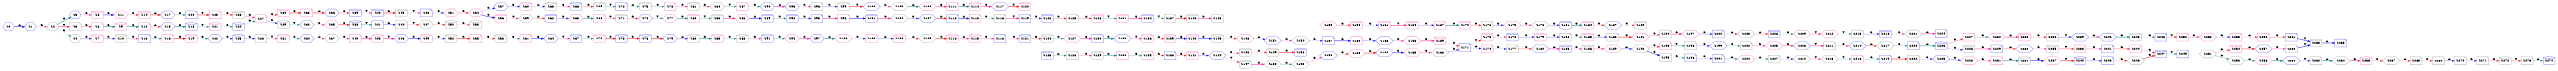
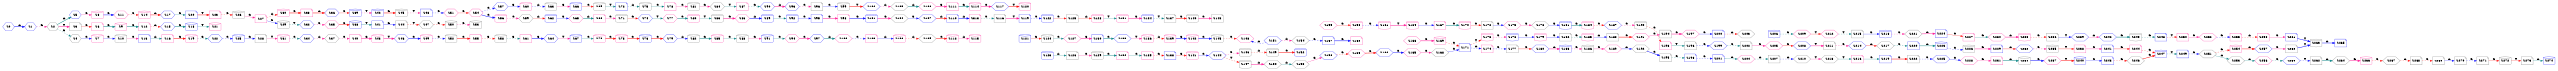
node "S113": label "S113" -> "S313"
node "S24": removed
edge "S203" -> "S206": removed, label "A"
edge "S258" -> "S261": color red -> deeppink
node "S73": color blue -> deeppink
node "S118": removed
edge "S148" -> "S151": reversed
node "S163": removed
edge "S223" -> "S227": now "S224" -> "S227"
edge "S192" -> "S193": now "S190" -> "S193"
edge "S132" -> "S135": label "G" -> "C"
edge "S249" -> "S251": added, label "C"
edge "S256" -> "S259": style bold -> dashed
